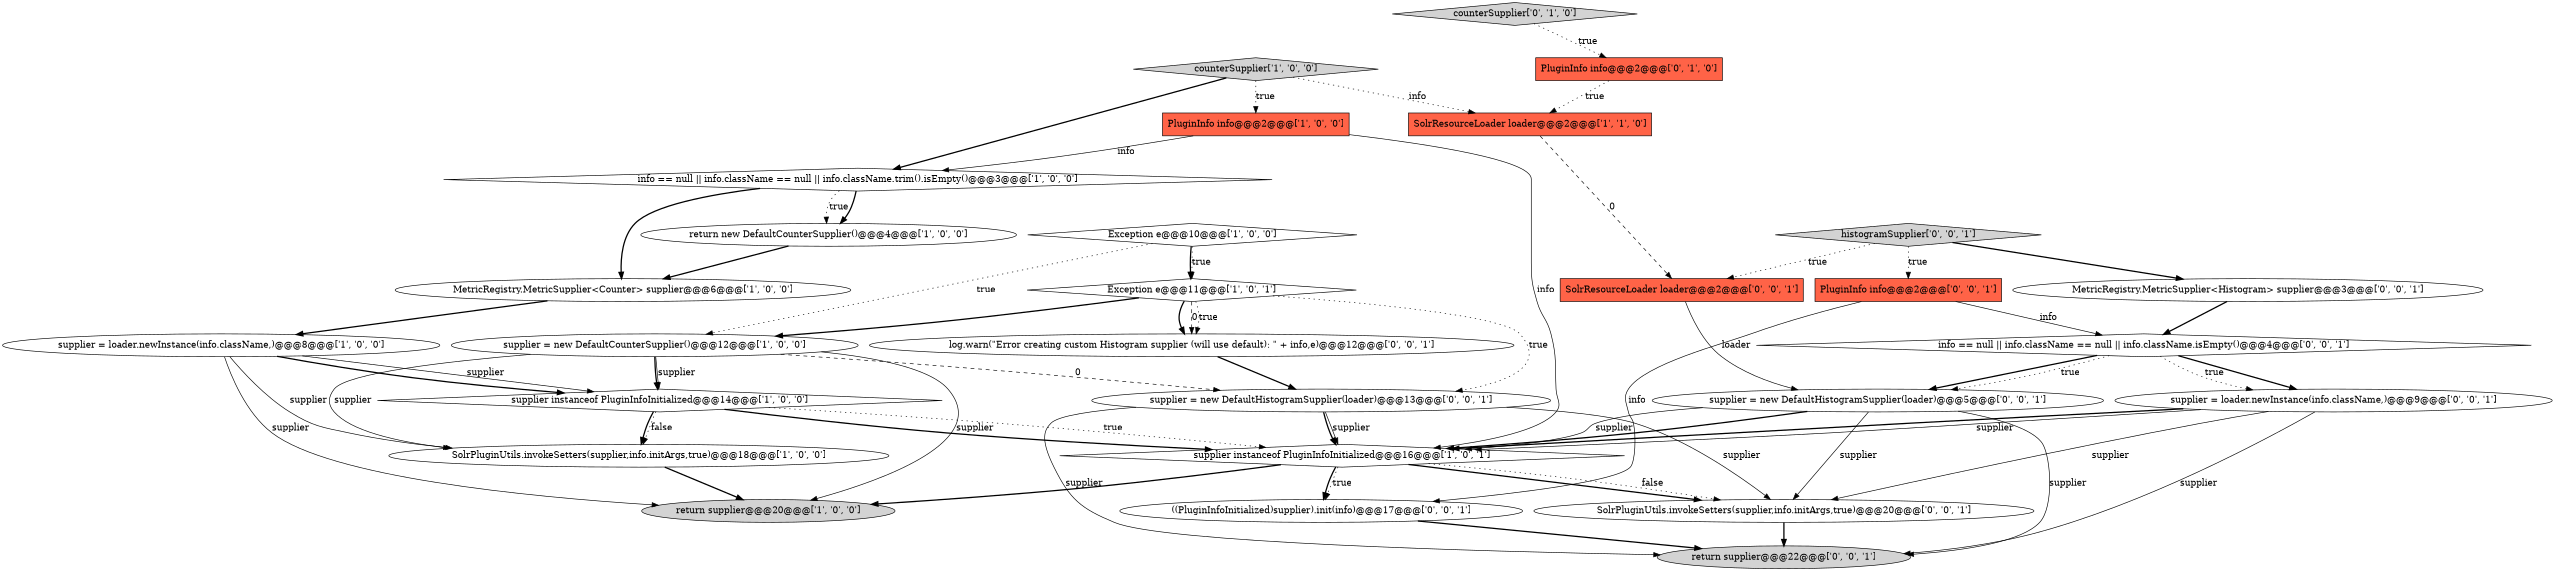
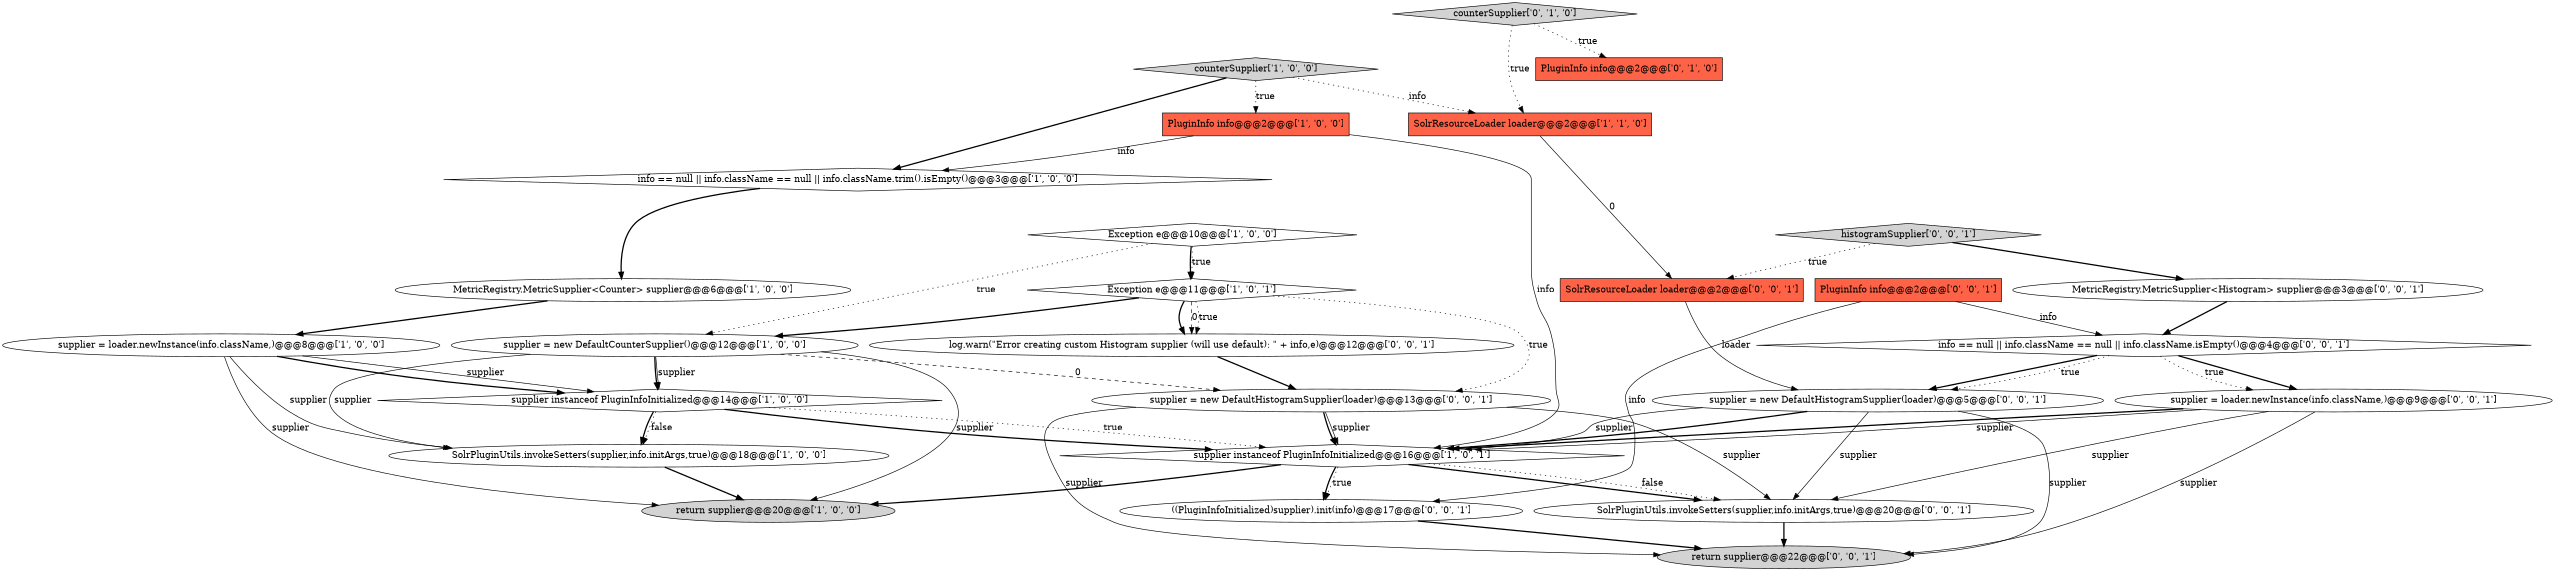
edge "PluginInfo info@@@2@@@['0', '1', '0']" -> "SolrResourceLoader loader@@@2@@@['1', '1', '0']": now "counterSupplier['0', '1', '0']" -> "SolrResourceLoader loader@@@2@@@['1', '1', '0']"
edge "SolrResourceLoader loader@@@2@@@['1', '1', '0']" -> "SolrResourceLoader loader@@@2@@@['0', '0', '1']": style dashed -> solid
node "return new DefaultCounterSupplier()@@@4@@@['1', '0', '0']": removed
edge "histogramSupplier['0', '0', '1']" -> "PluginInfo info@@@2@@@['0', '0', '1']": removed, label "true"
